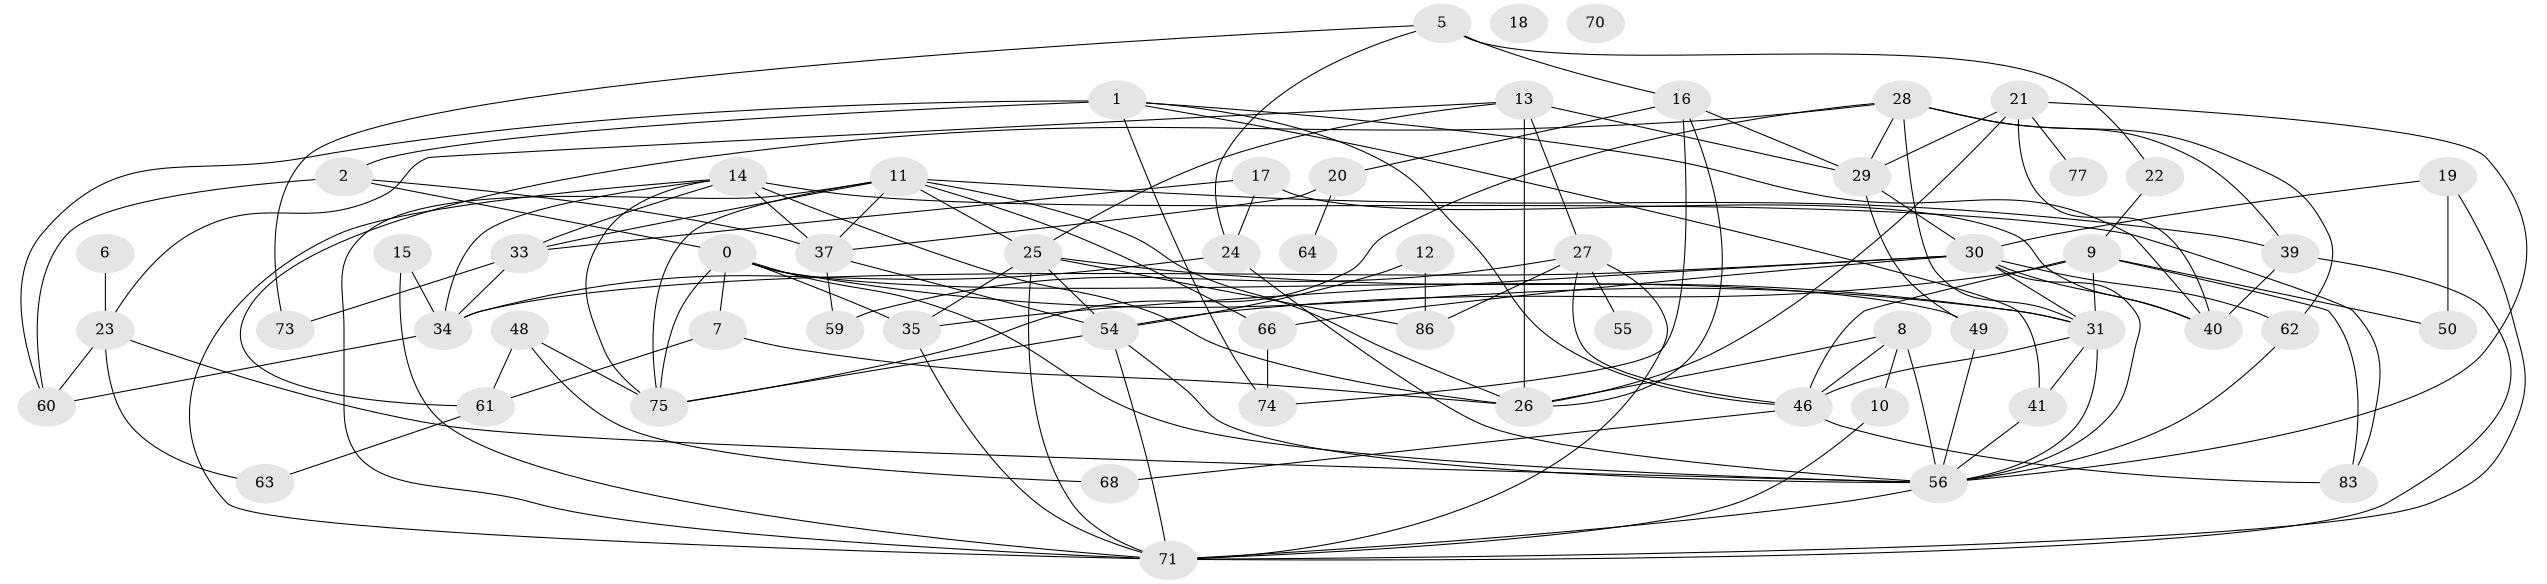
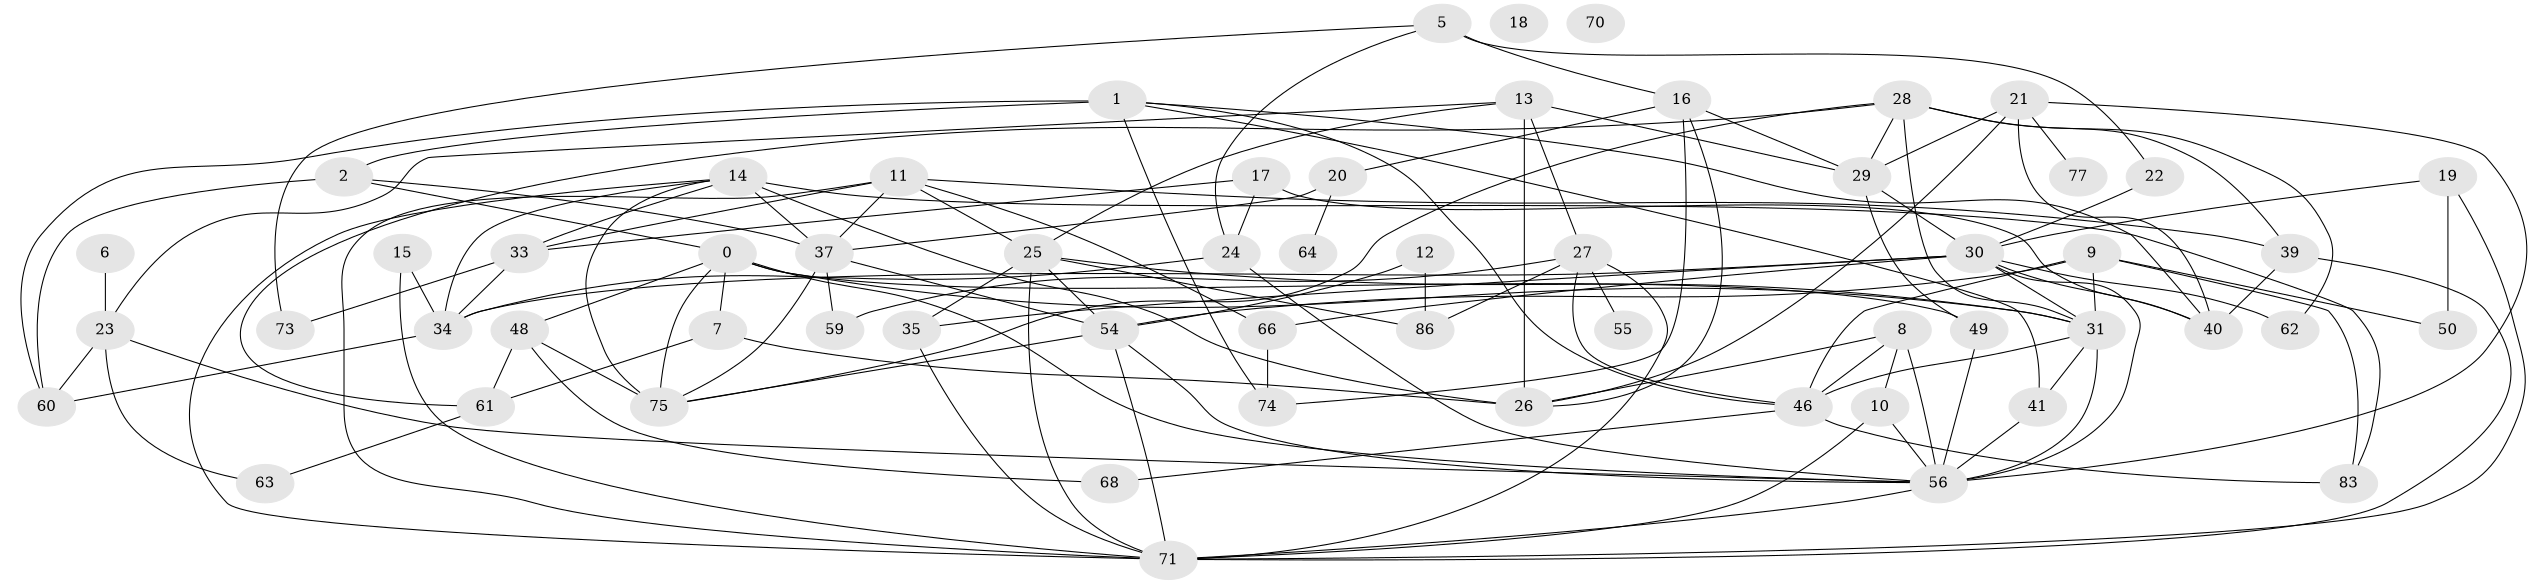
edge "22" -- "9": now "22" -- "30"
edge "11" -- "75": now "37" -- "75"
edge "11" -- "26": removed
edge "0" -- "35": now "0" -- "48"
edge "62" -- "56": now "10" -- "56"
